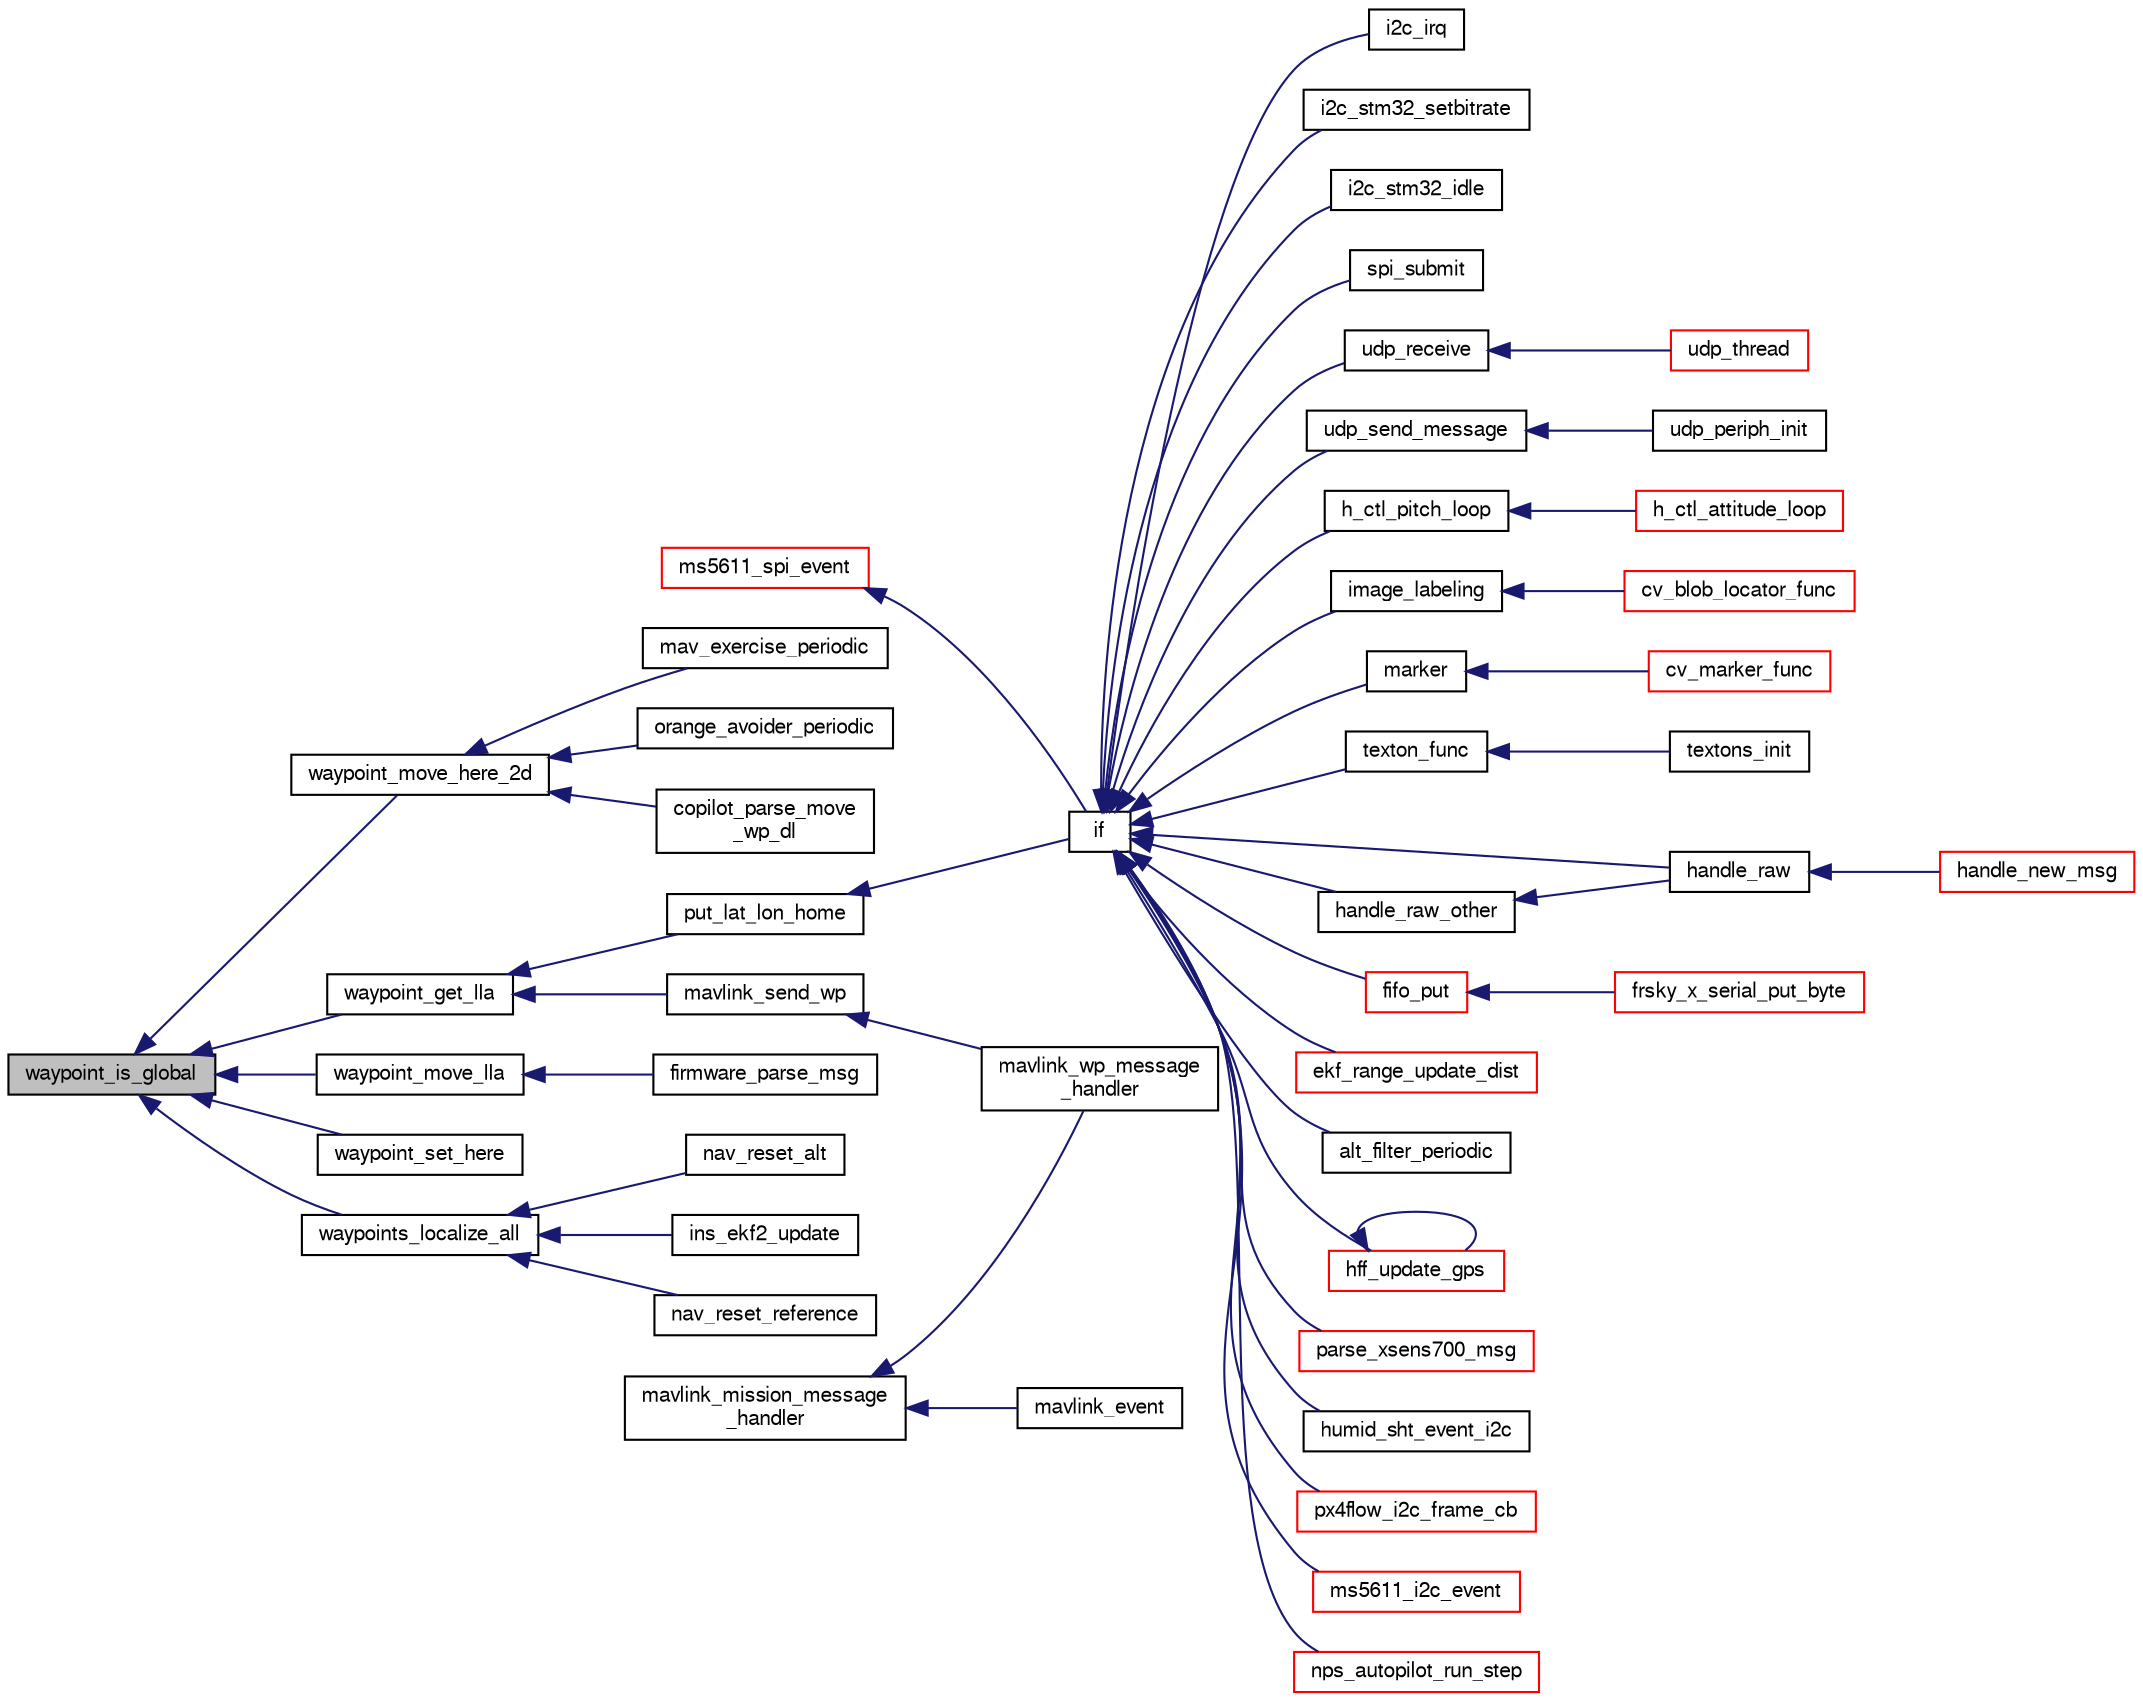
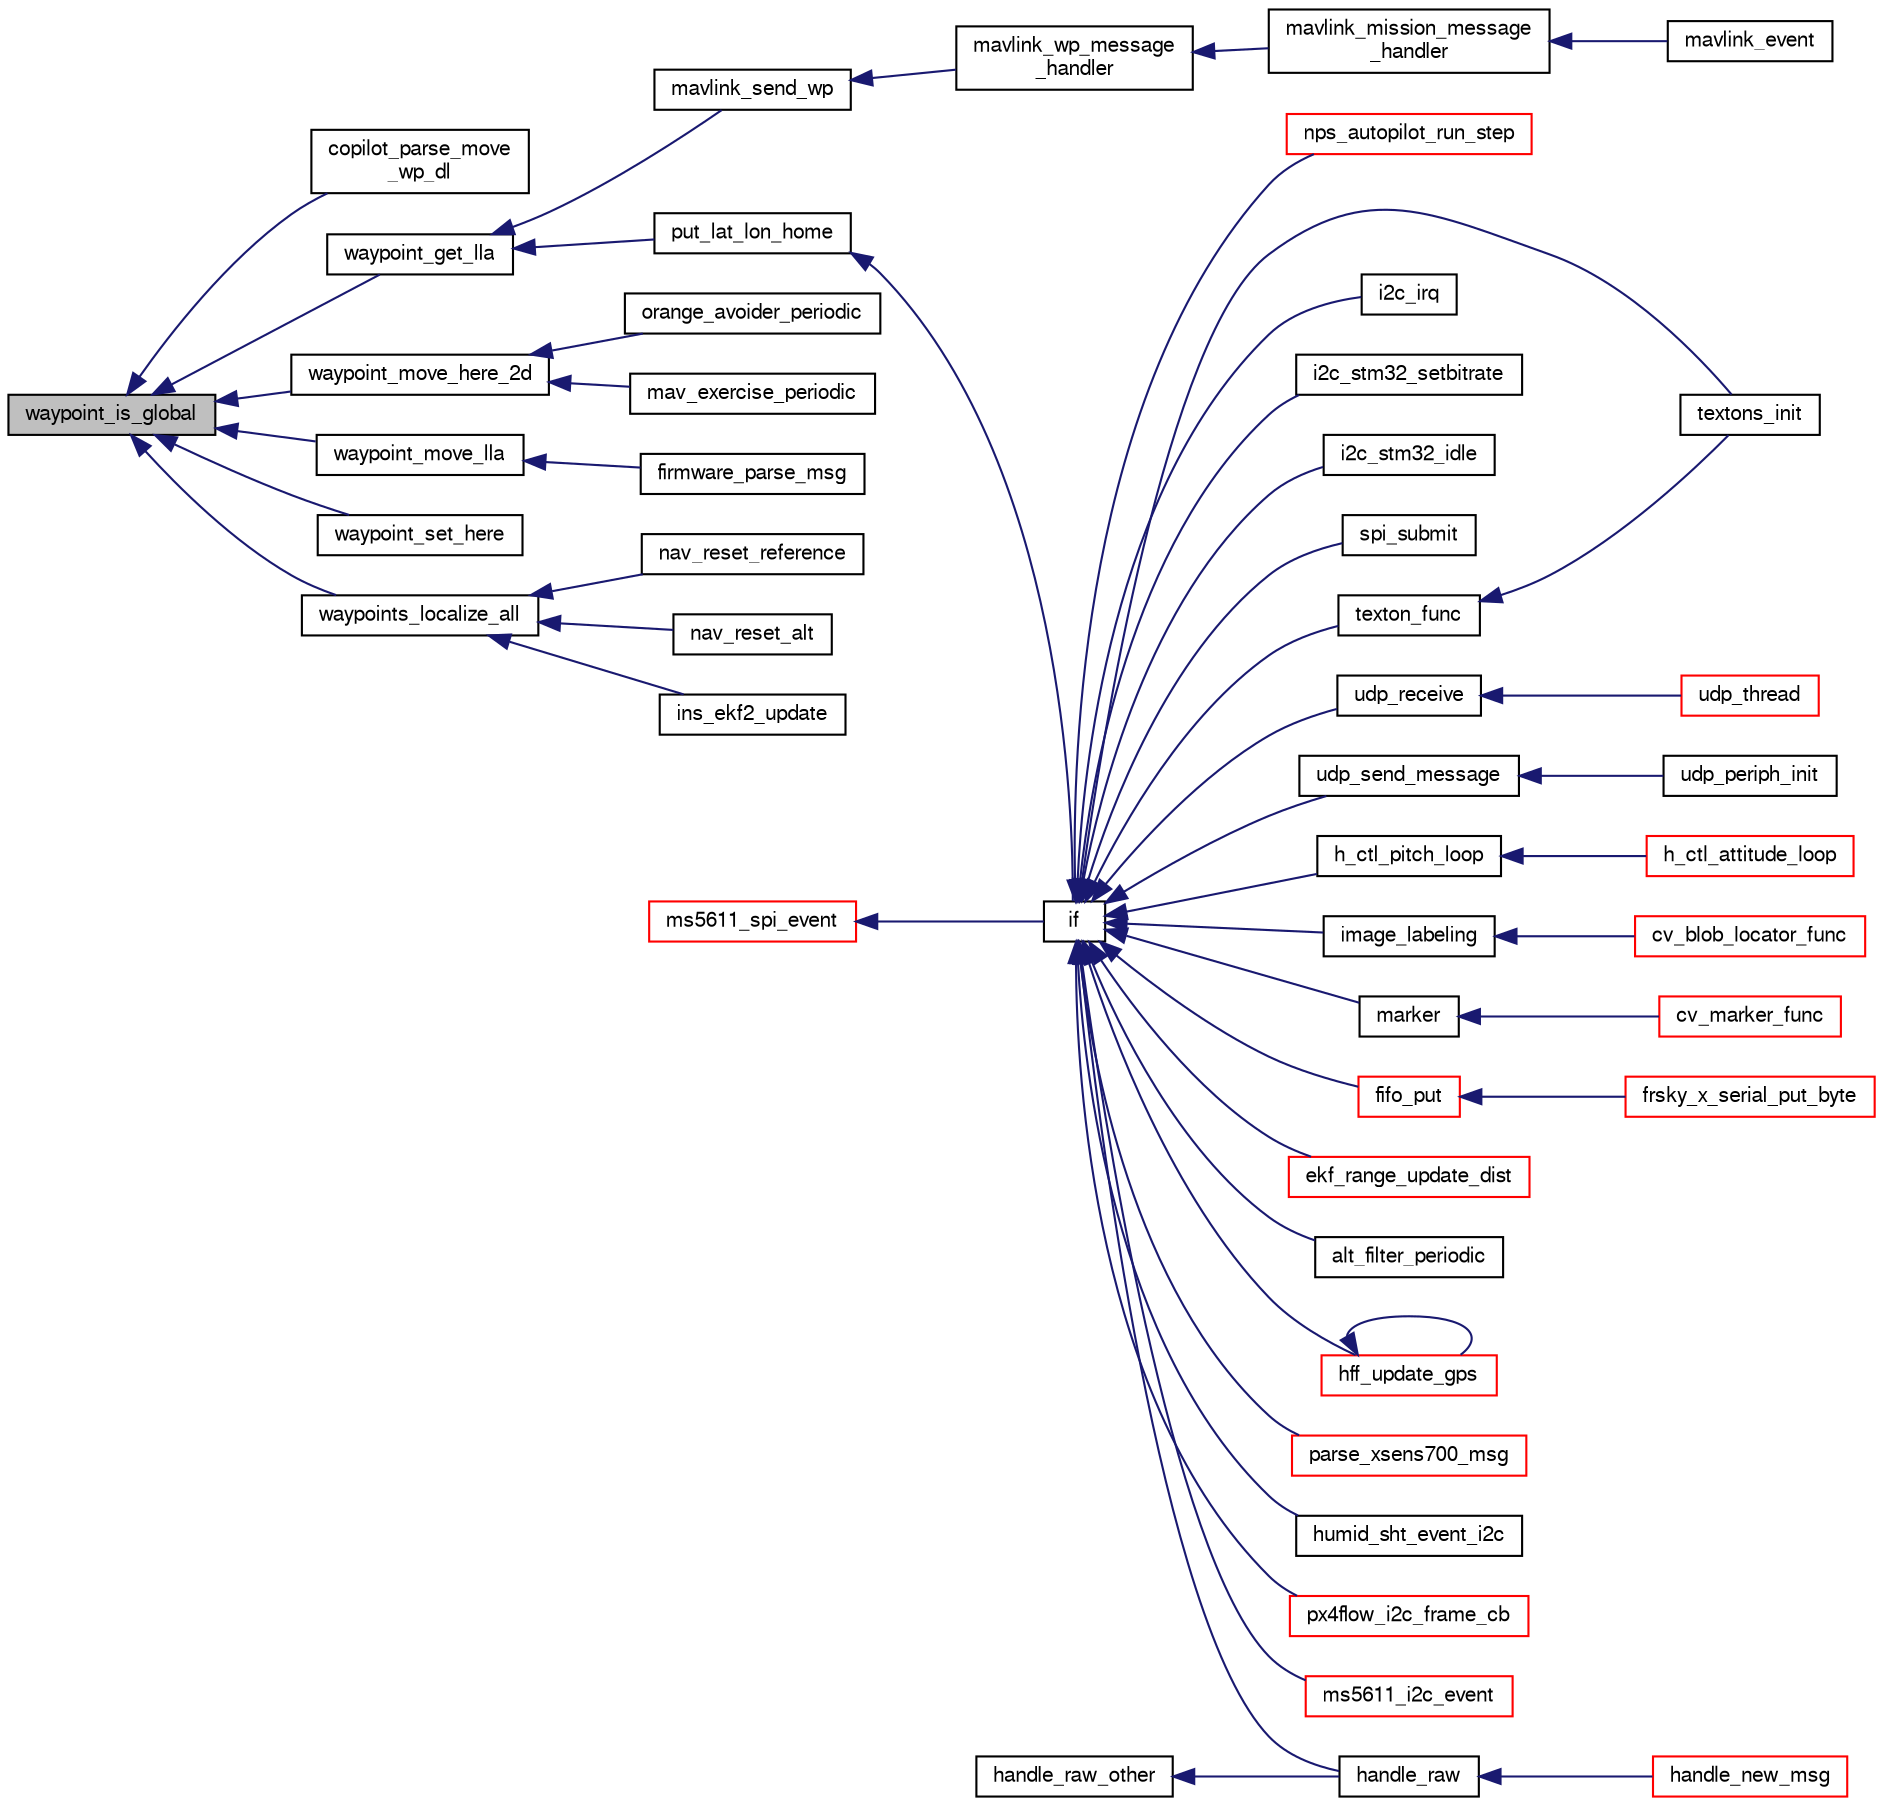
edge "copilot_parse_move _wp_dl" -> "waypoint_move_here_2d": now "copilot_parse_move _wp_dl" -> "waypoint_is_global"
edge "handle_raw_other" -> "if": now "textons_init" -> "if"
edge "mavlink_wp_message _handler" -> "mavlink_mission_message _handler": reversed
